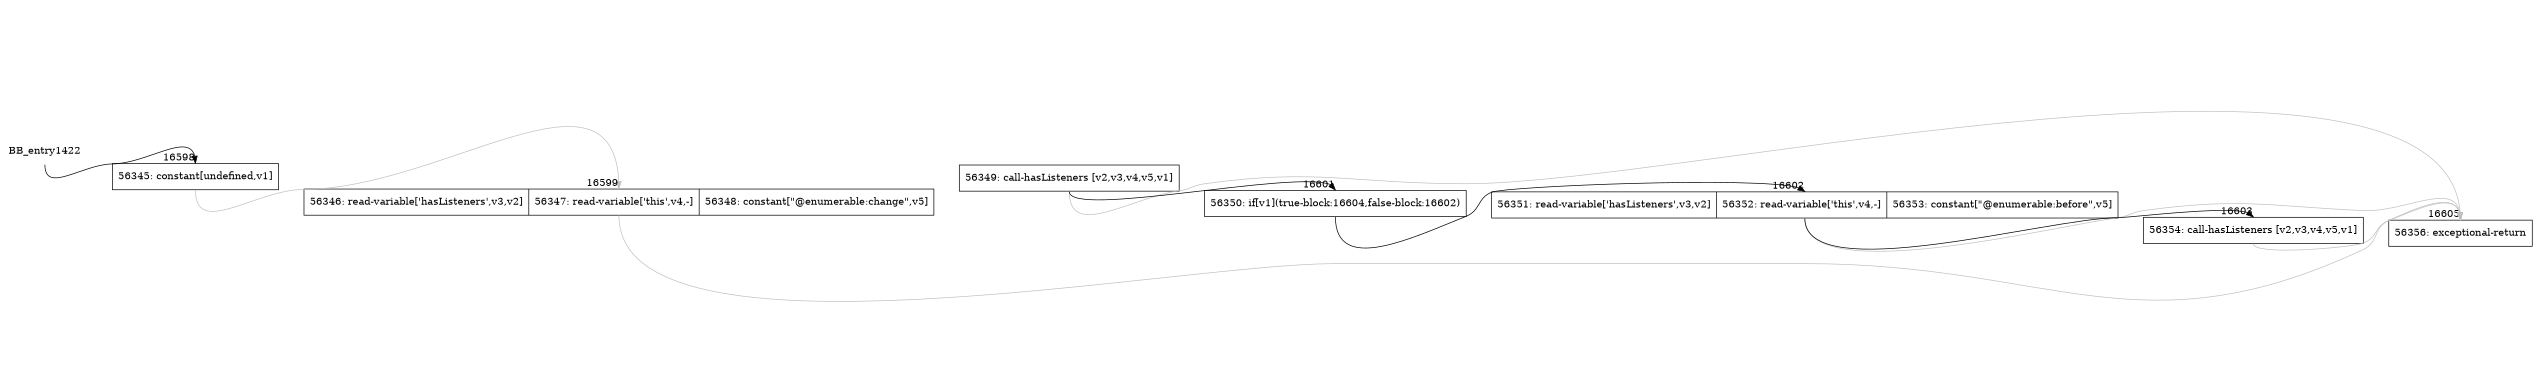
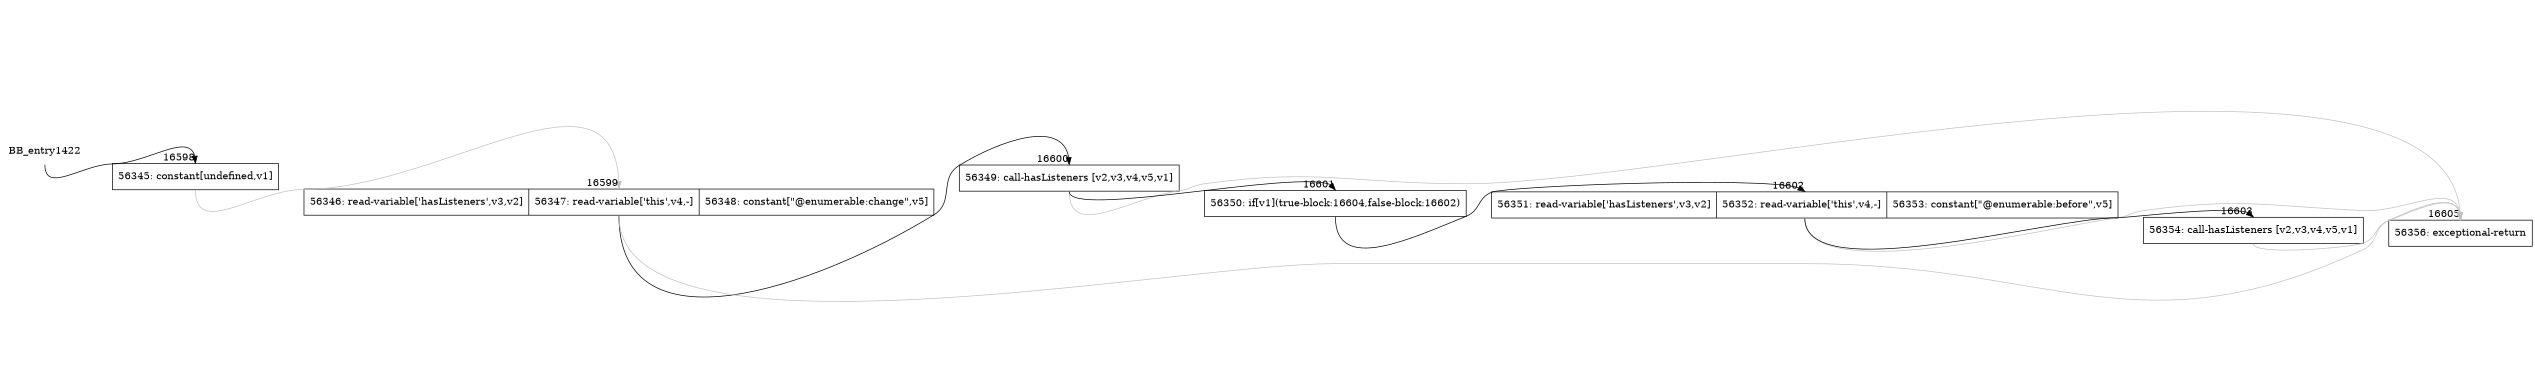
edge "56346: read-variable['hasListeners',v3,v2]" -> "56349: call-hasListeners [v2,v3,v4,v5,v1]": added
